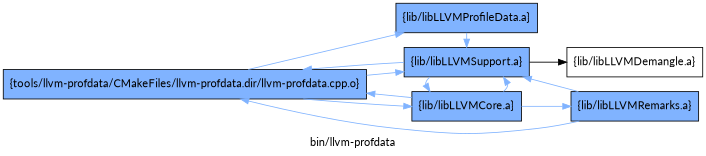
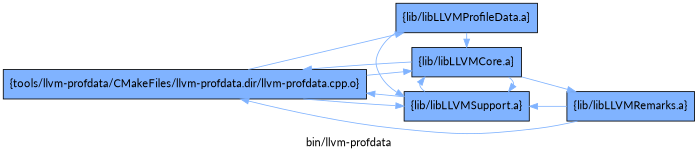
edge "{lib/libLLVMProfileData.a}" -> "{lib/libLLVMCore.a}": added
node "{lib/libLLVMDemangle.a}": removed
